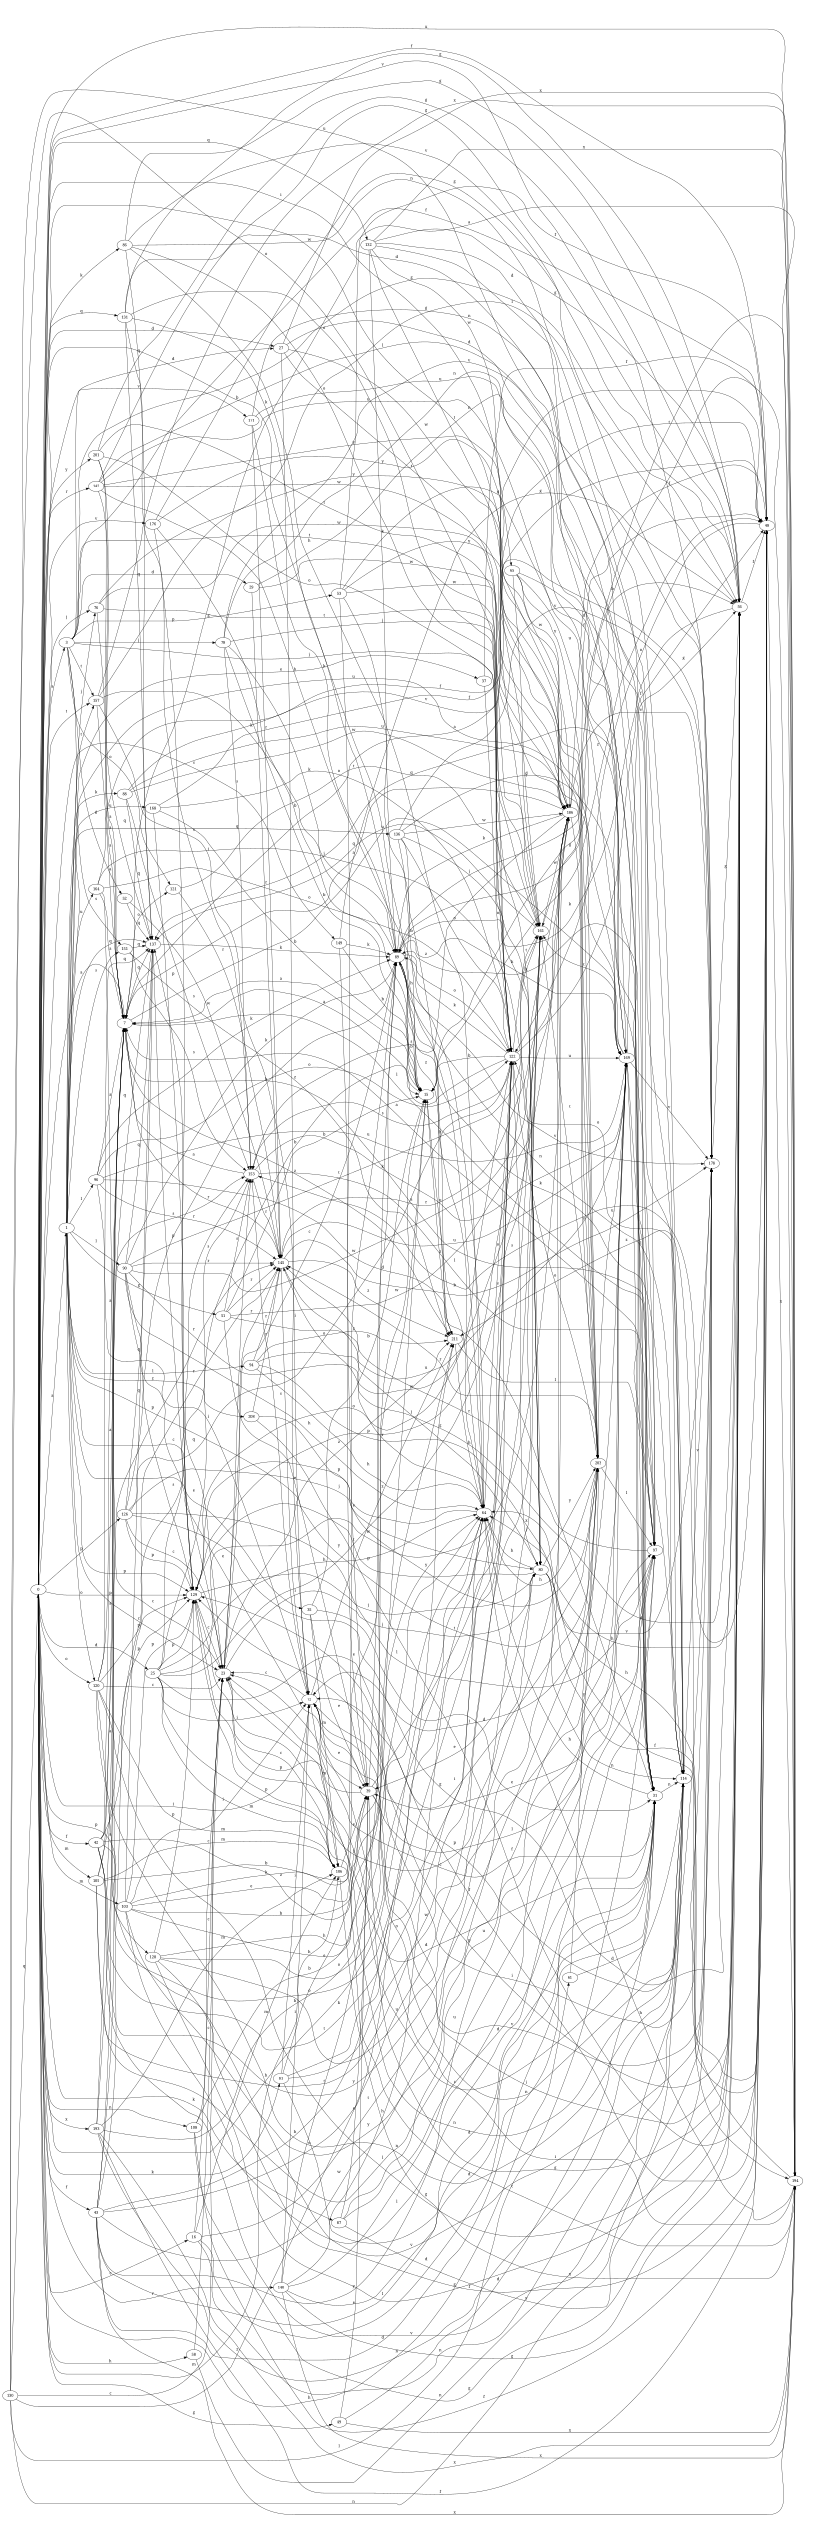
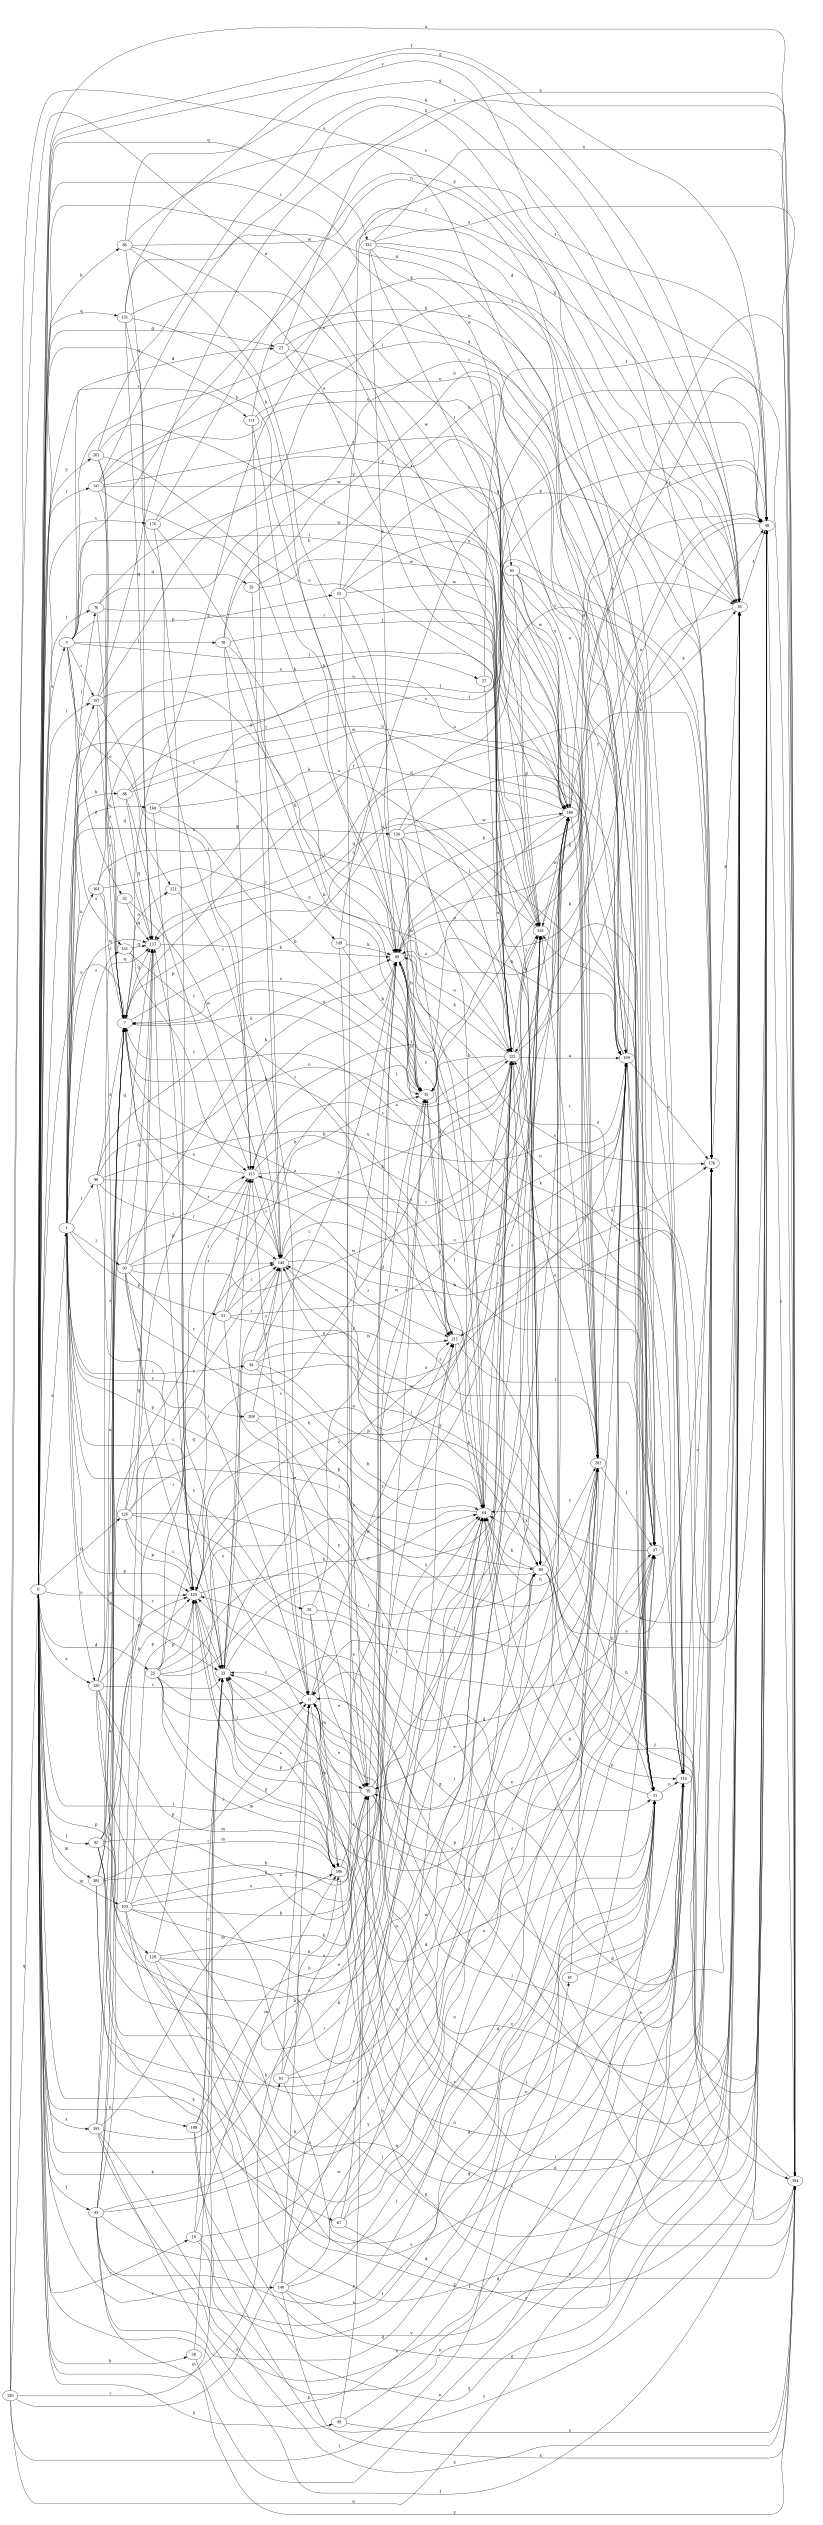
edge "27" -> "72": now "186" -> "72"
